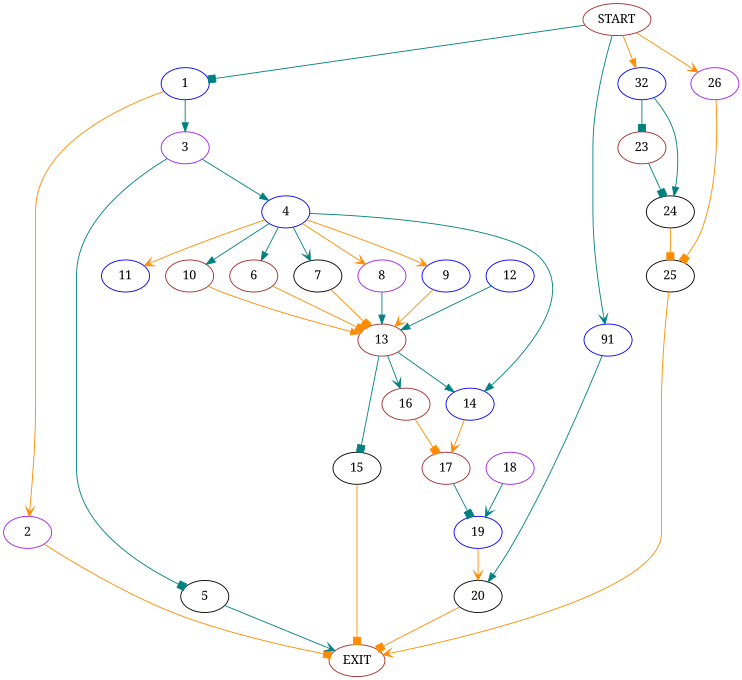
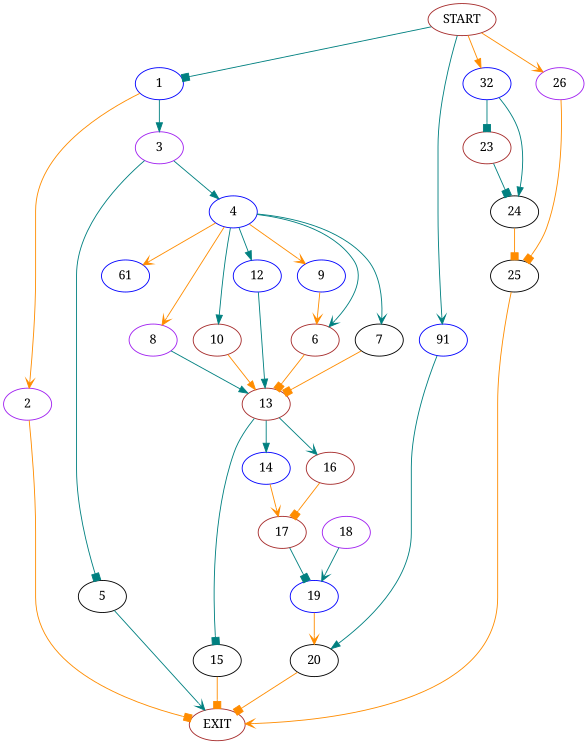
edge "4" -> "14": now "4" -> "12"
edge "4" -> "6": arrowhead normal -> vee
node "11": label "11" -> "61"
edge "9" -> "13": now "9" -> "6"
